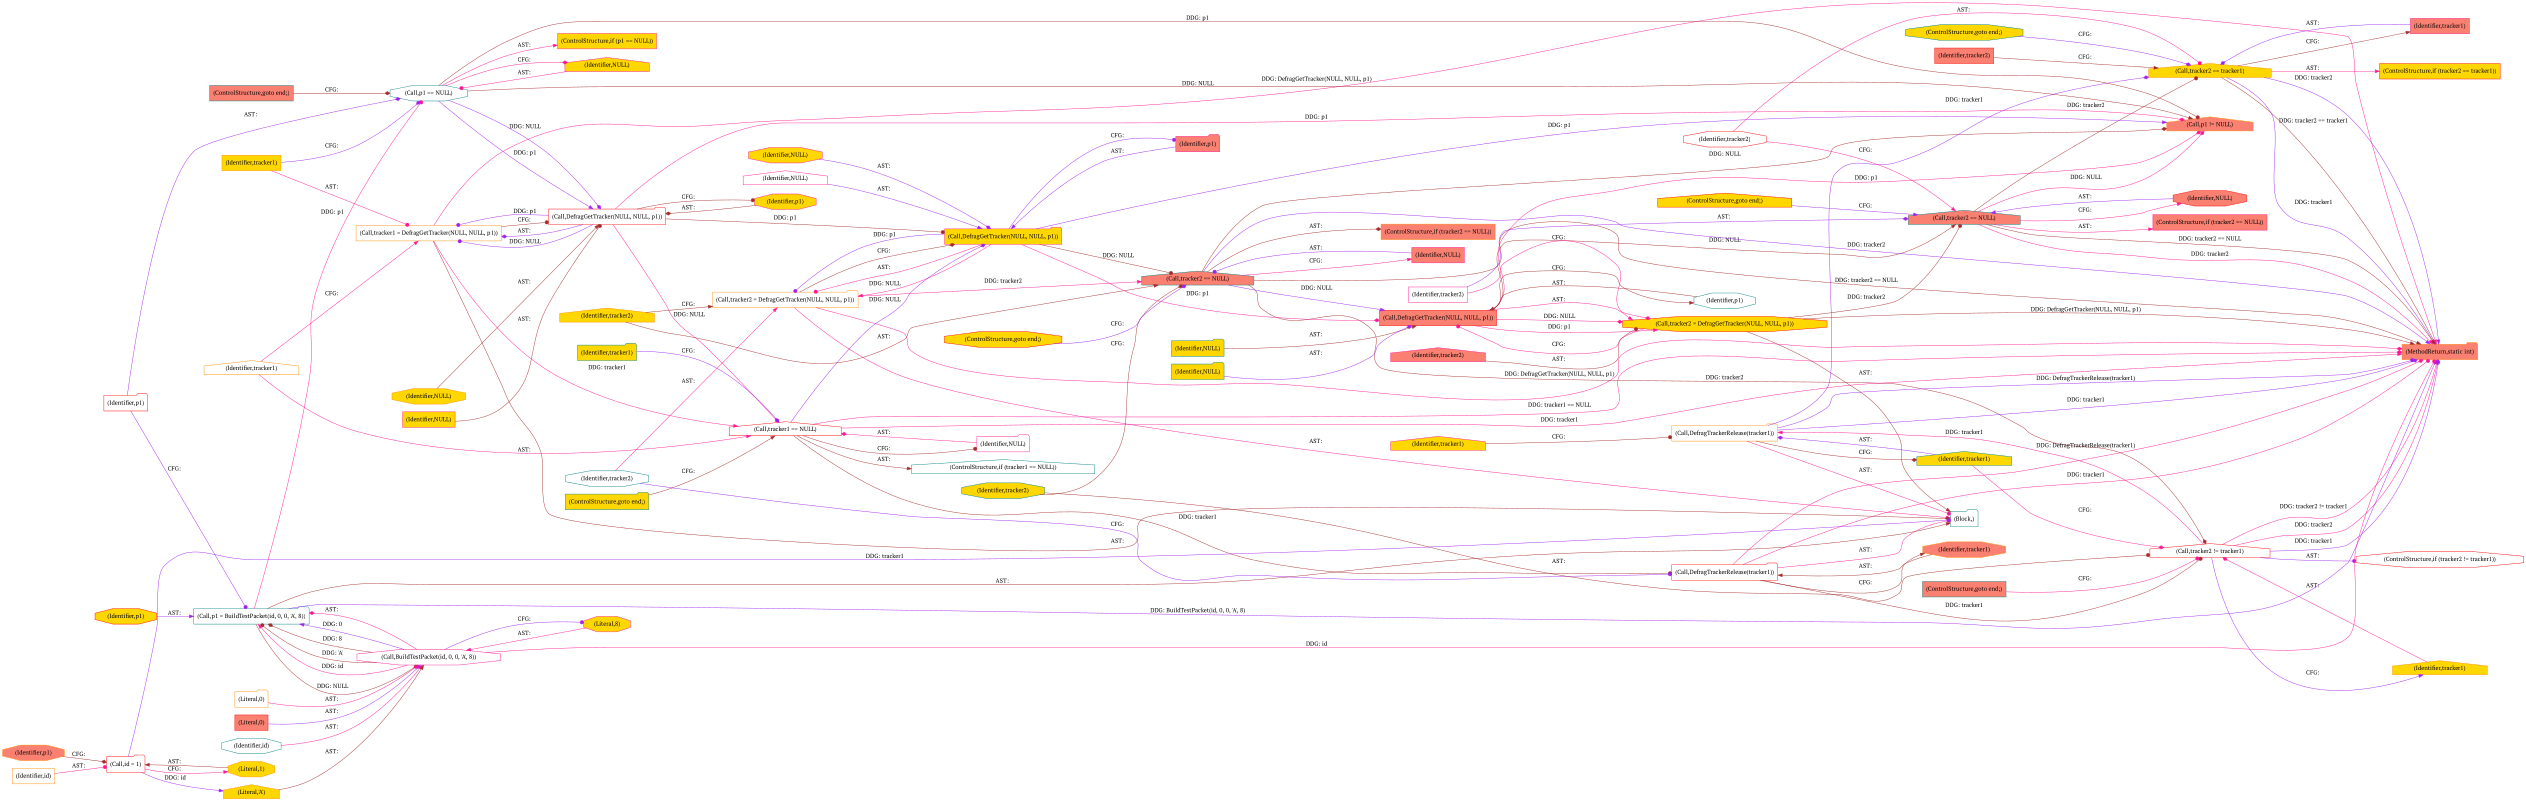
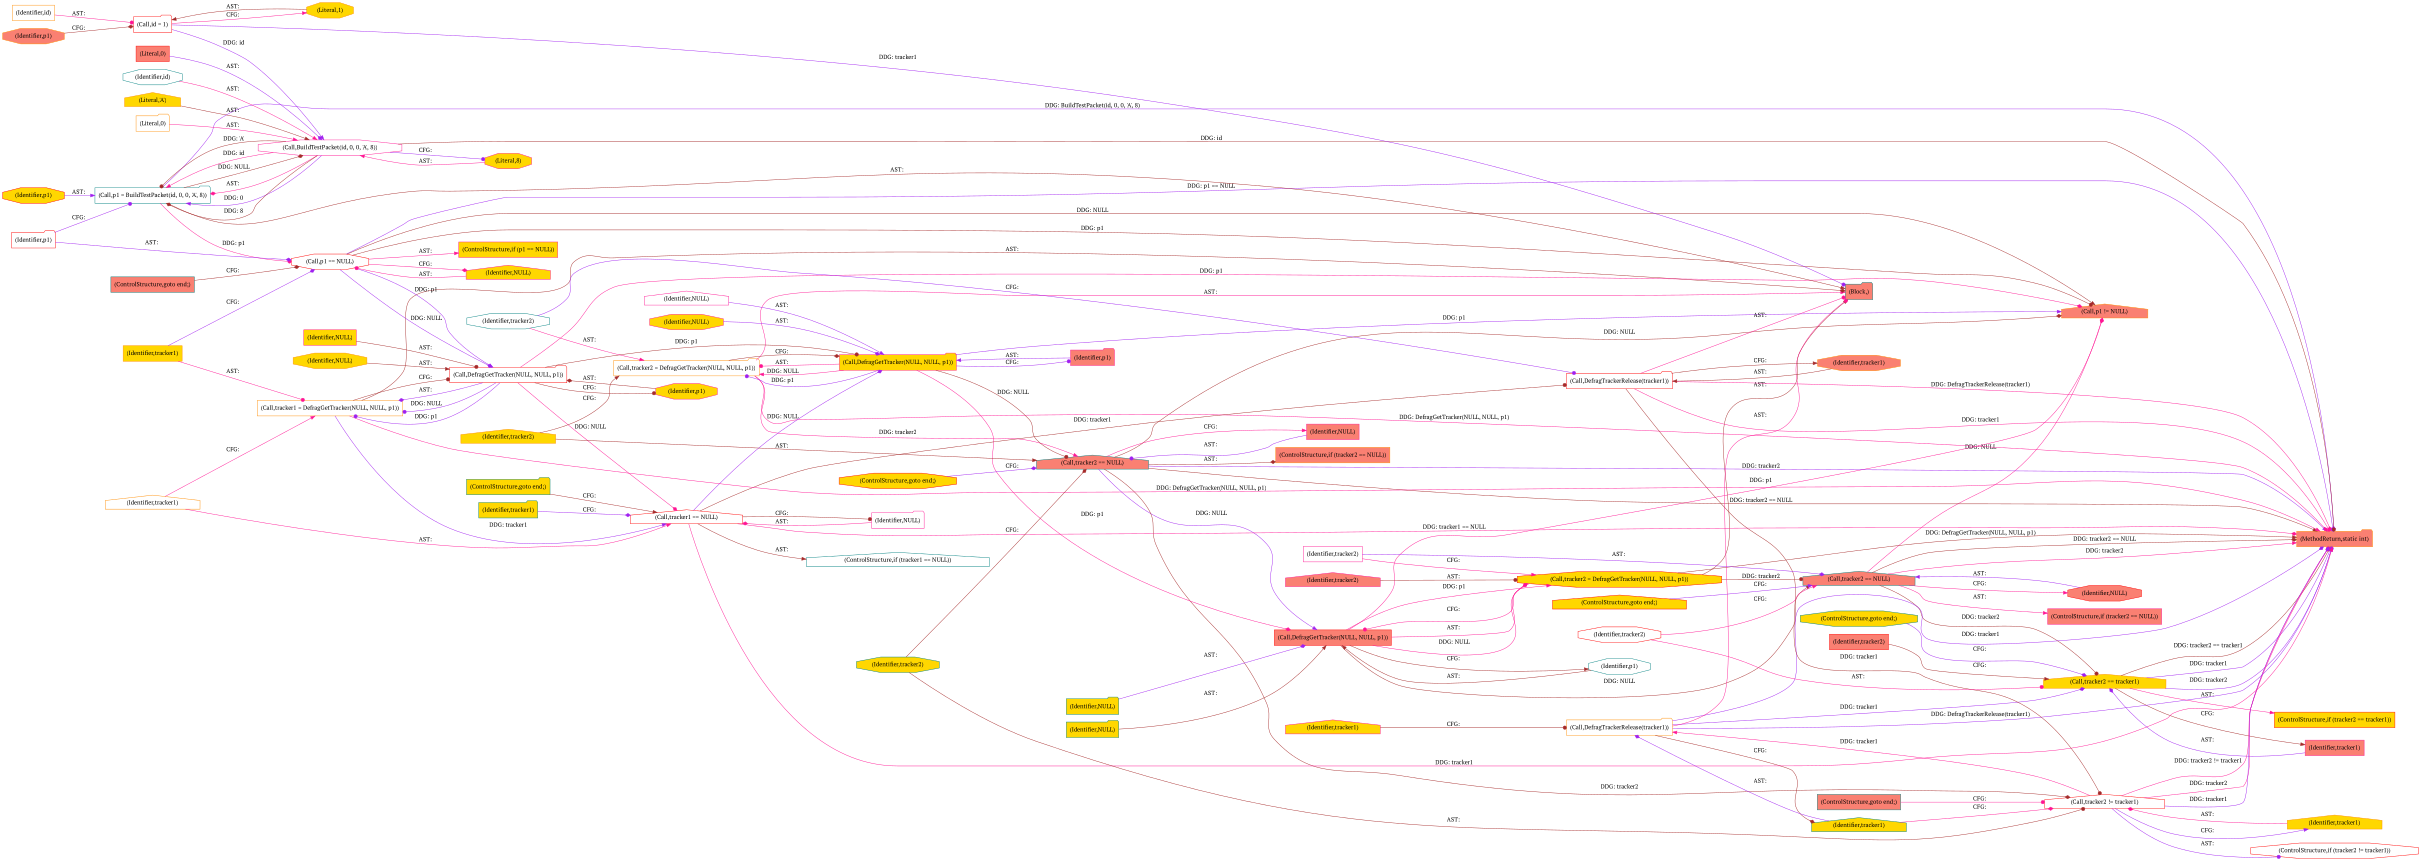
node "(Call,p1 == NULL)": color teal -> red
edge "(Call,p1 == NULL)" -> "(MethodReturn,static int)": added, label "DDG: p1 == NULL"
edge "(Call,tracker1 = DefragGetTracker(NULL, NULL, p1))" -> "(Call,tracker1 == NULL)": color deeppink -> purple
node "(Block,)": fillcolor white -> salmon
edge "(Call,BuildTestPacket(id, 0, 0, 'A', 8))" -> "(MethodReturn,static int)": color deeppink -> brown
edge "(Call,id = 1)" -> "(Literal,'A')": now "(Call,id = 1)" -> "(Call,BuildTestPacket(id, 0, 0, 'A', 8))"
